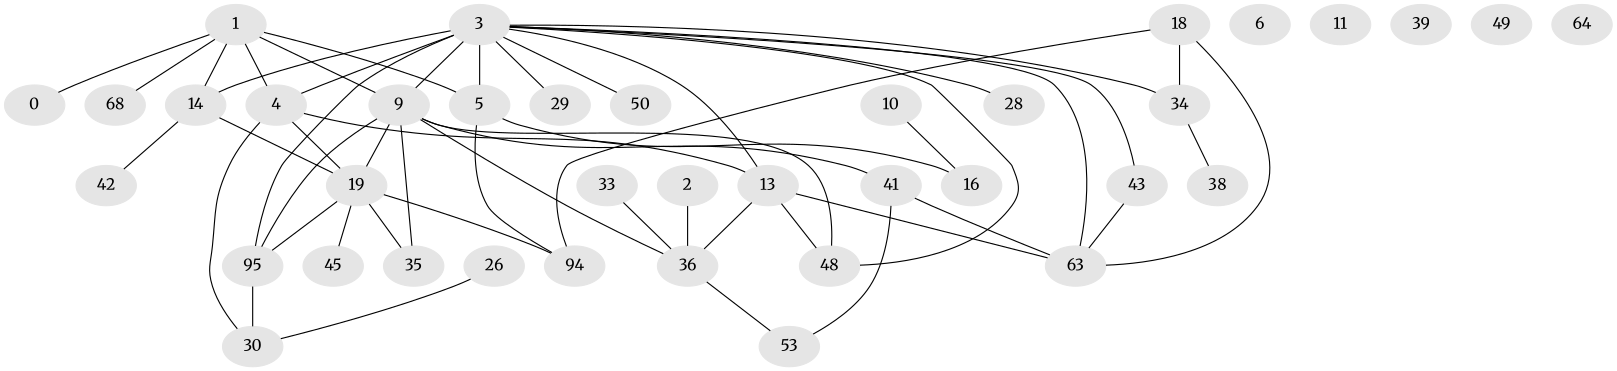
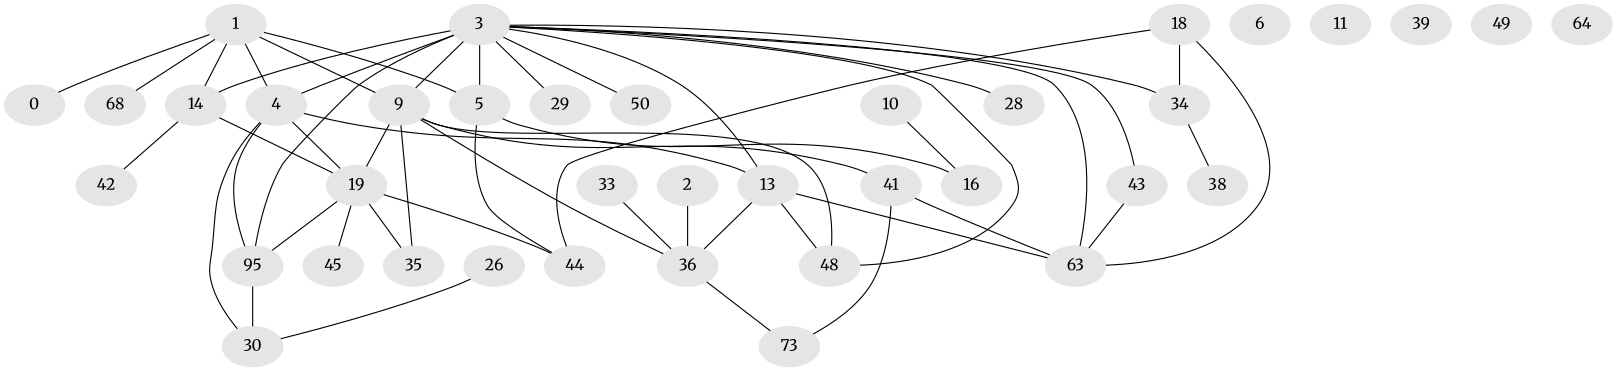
edge "9" -- "95": now "4" -- "95"
node "94": label "94" -> "44"
node "53": label "53" -> "73"
